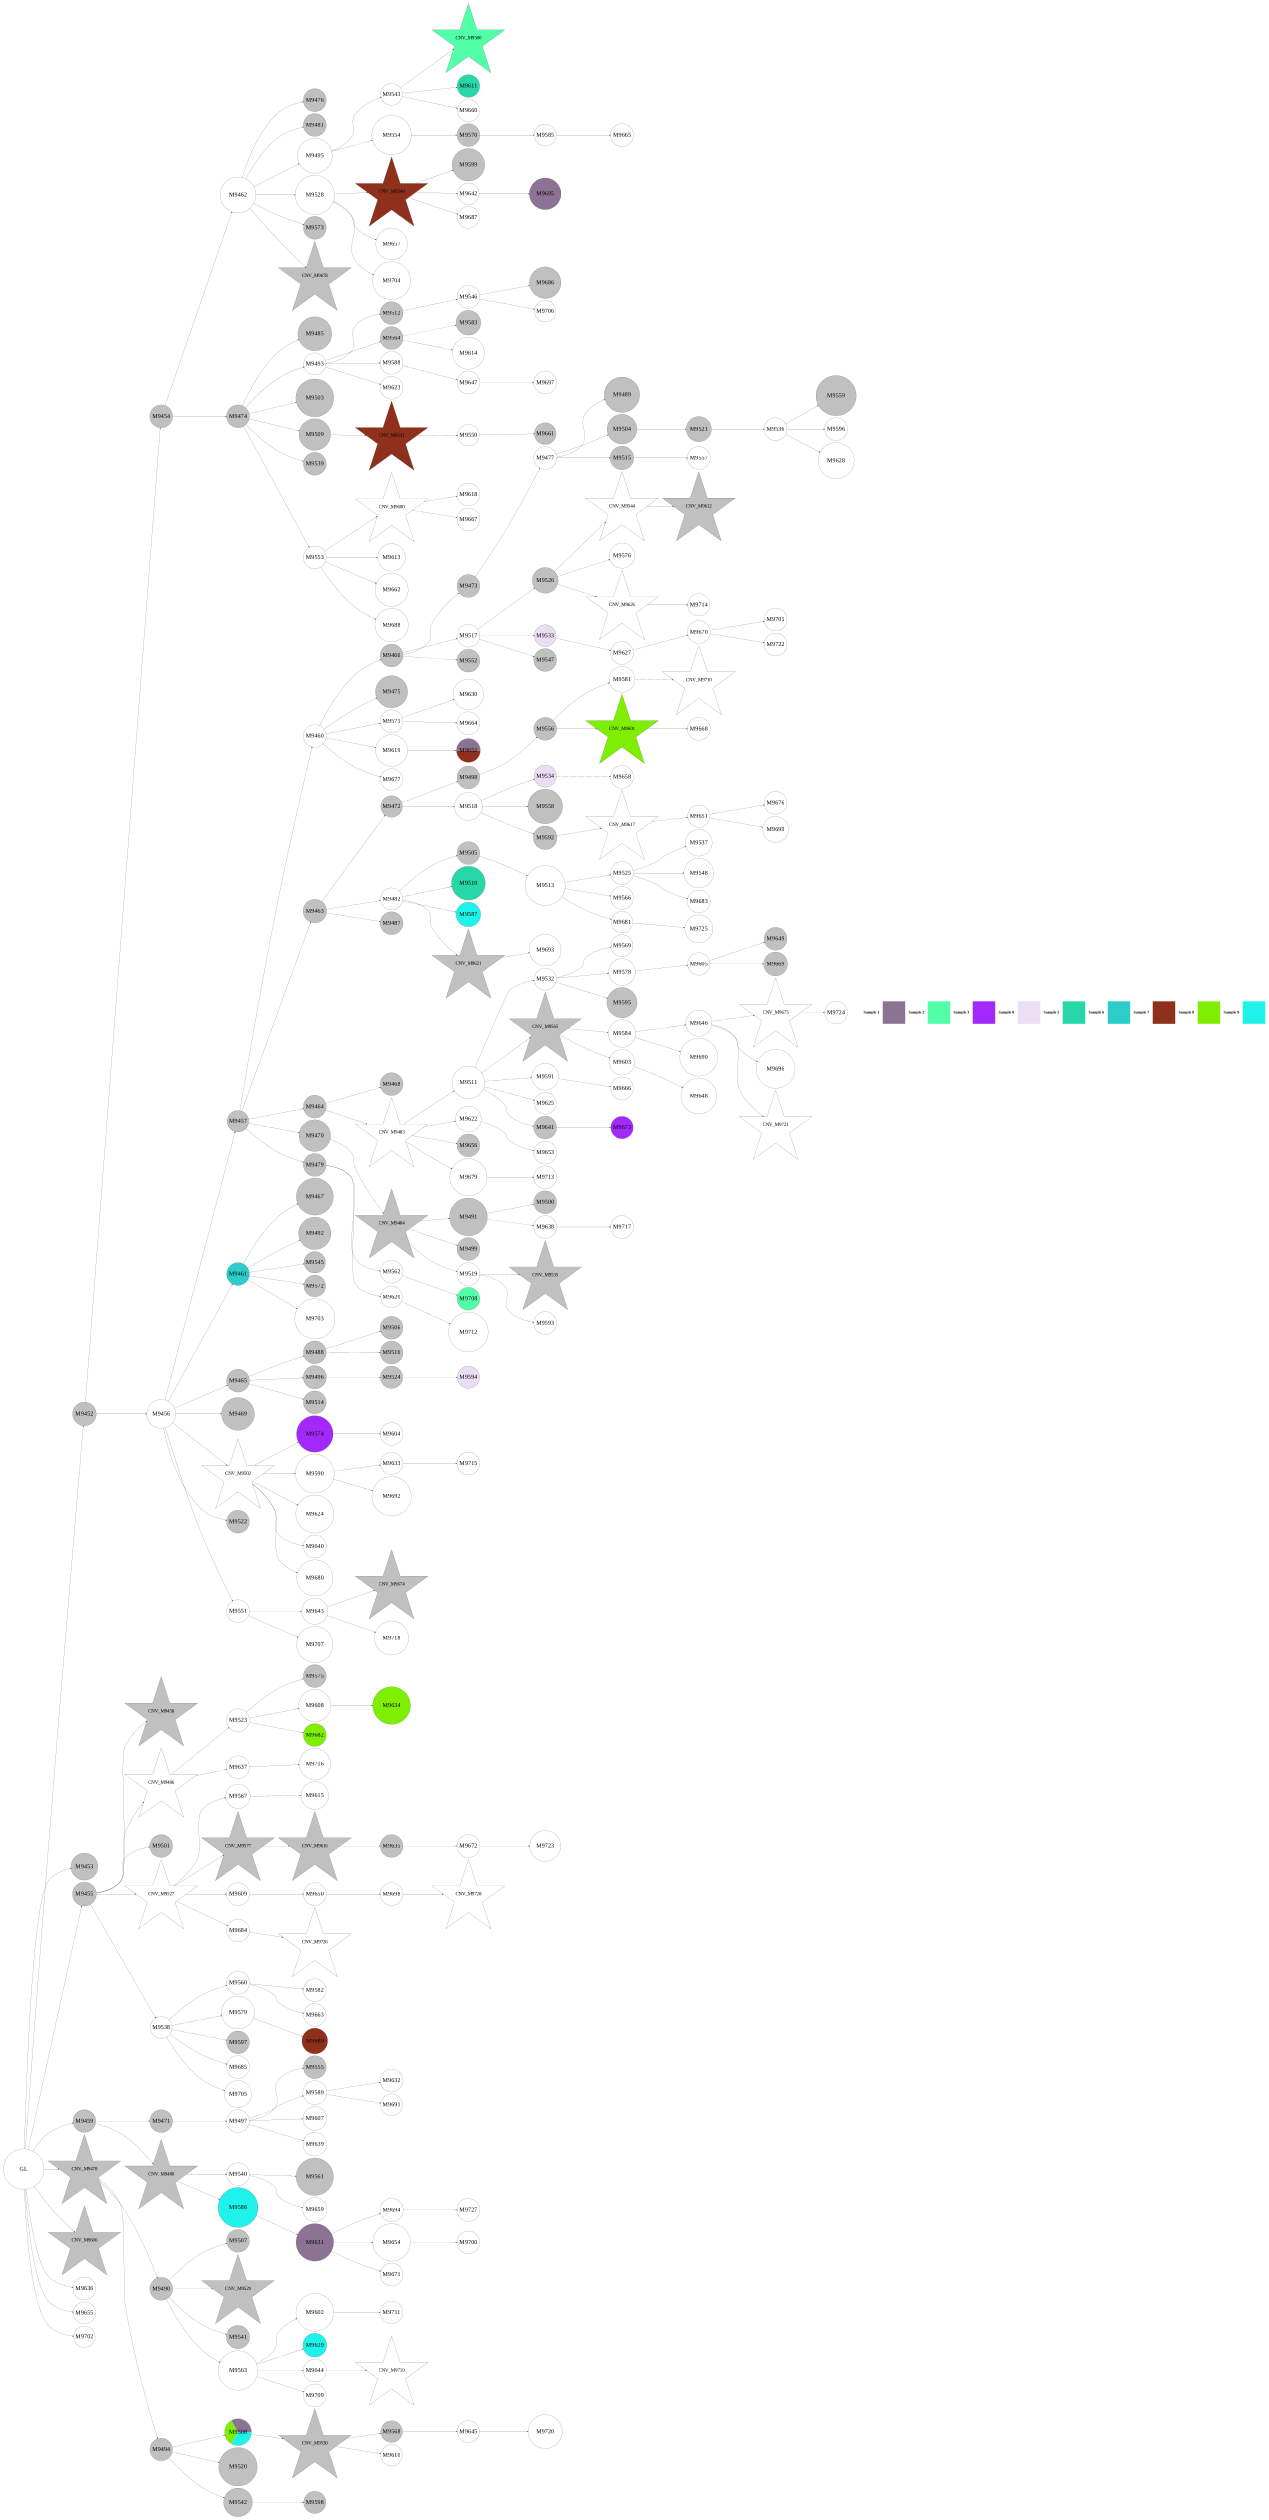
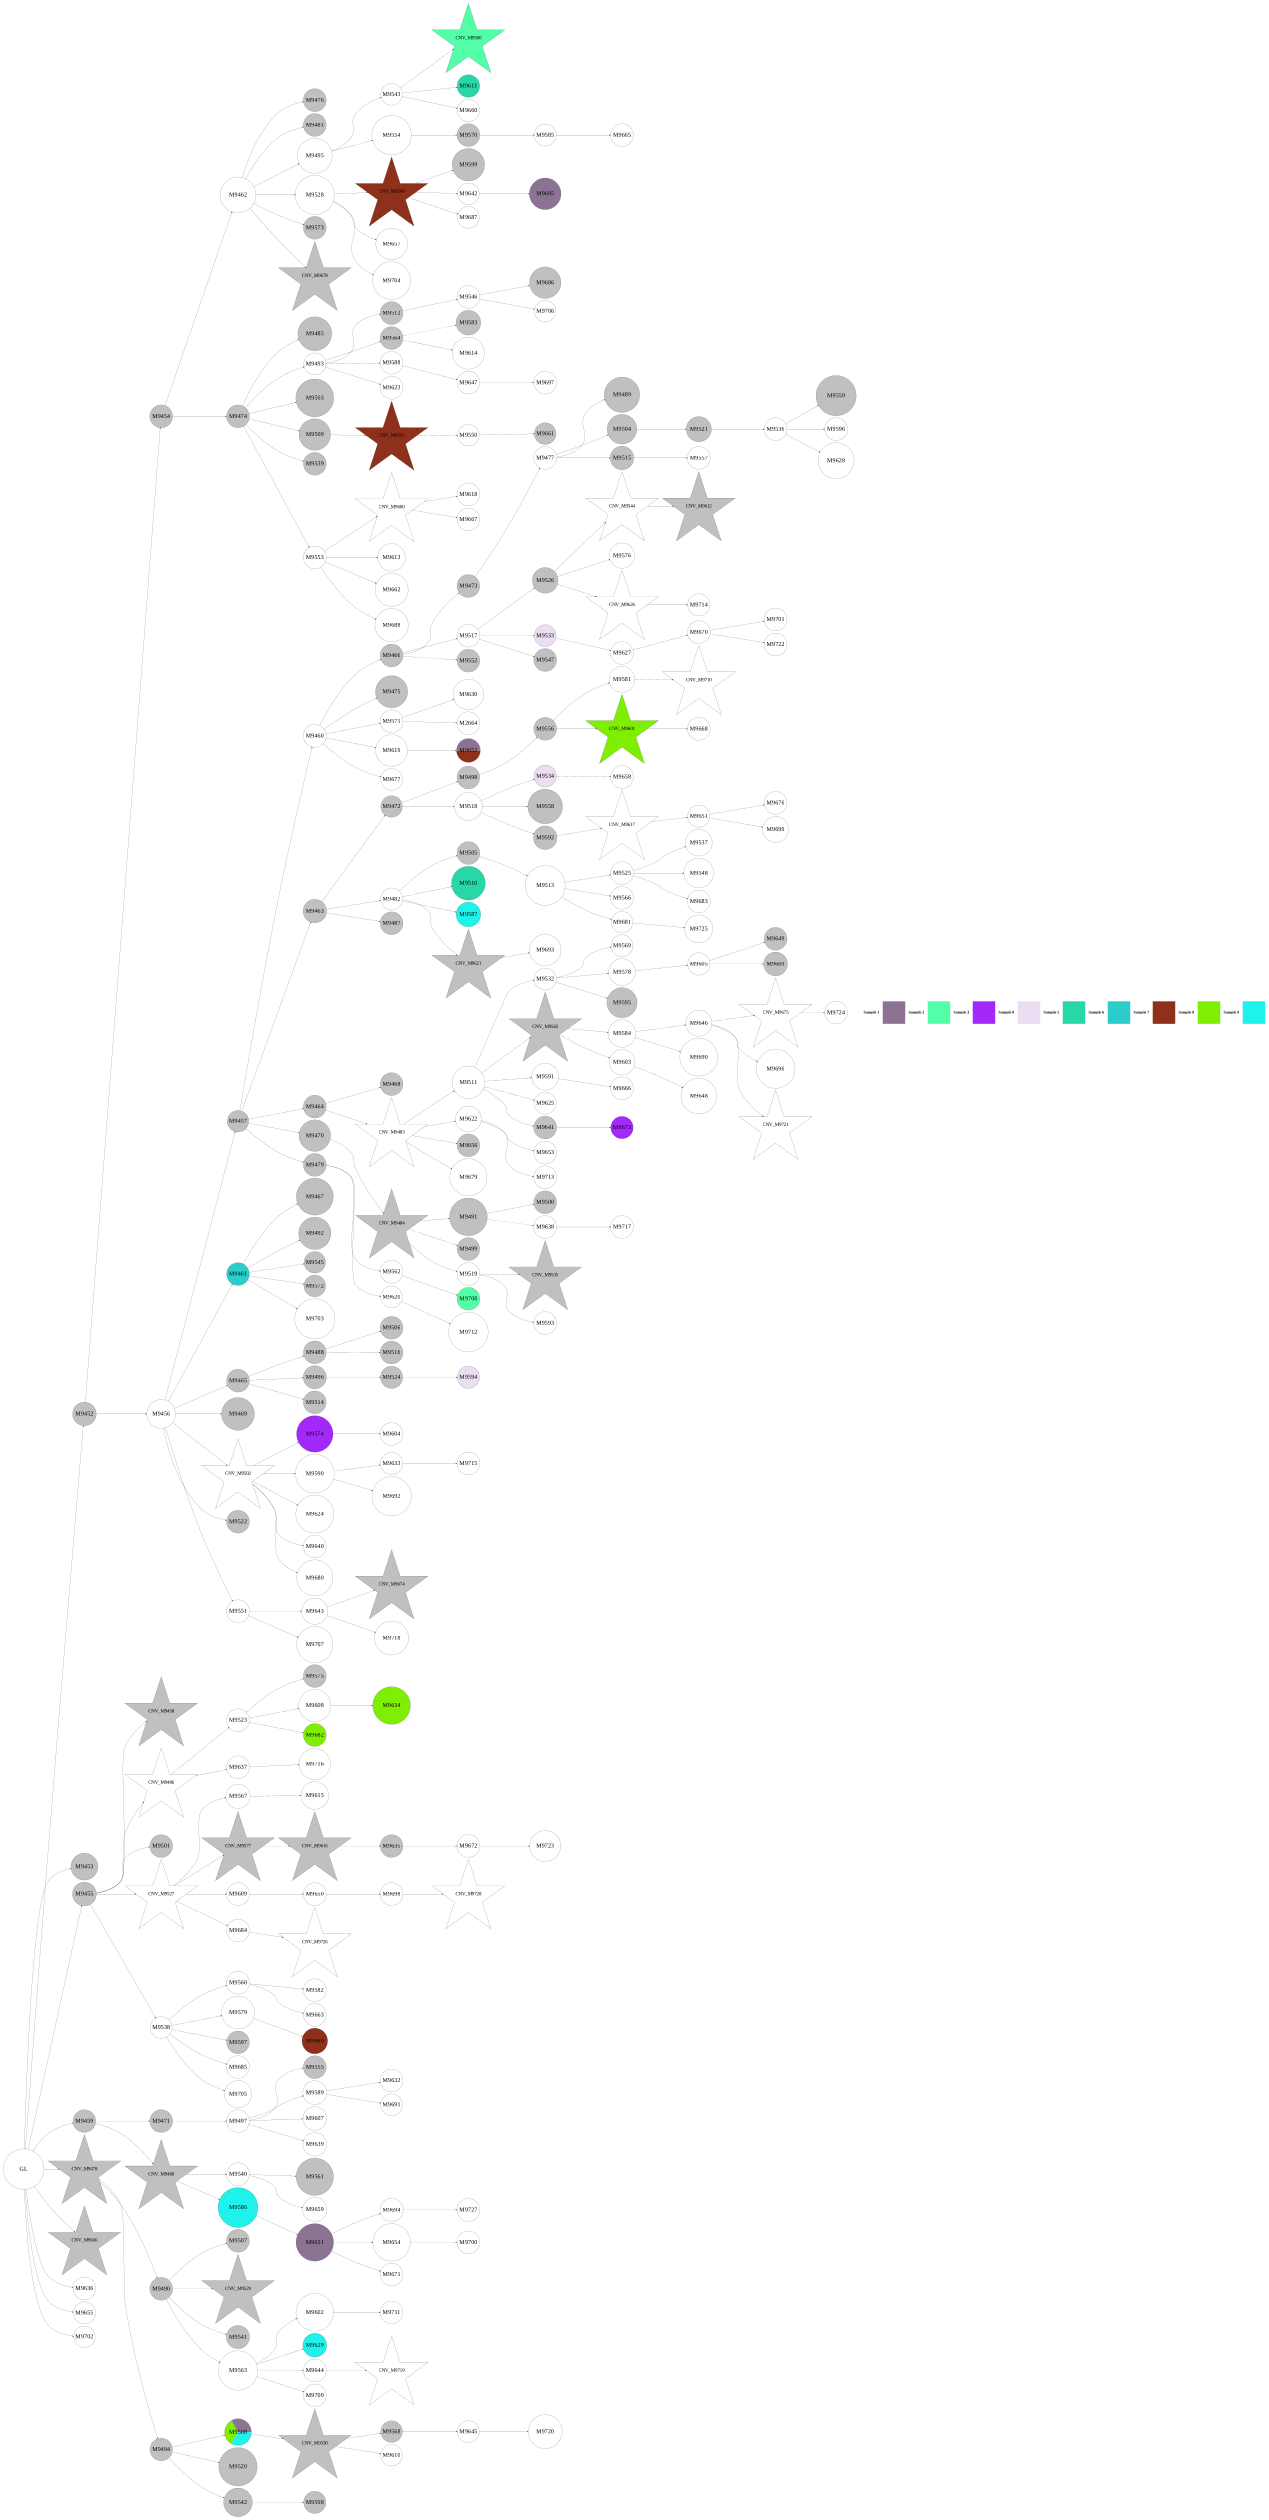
node "M9664": label "M9664" -> "M2664"
edge "M9679" -> "M9713": now "M9622" -> "M9713"
